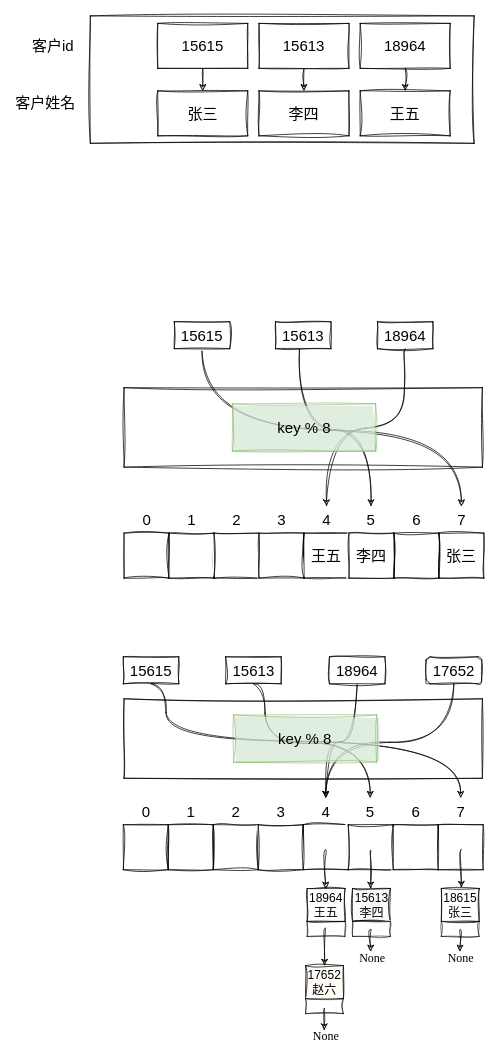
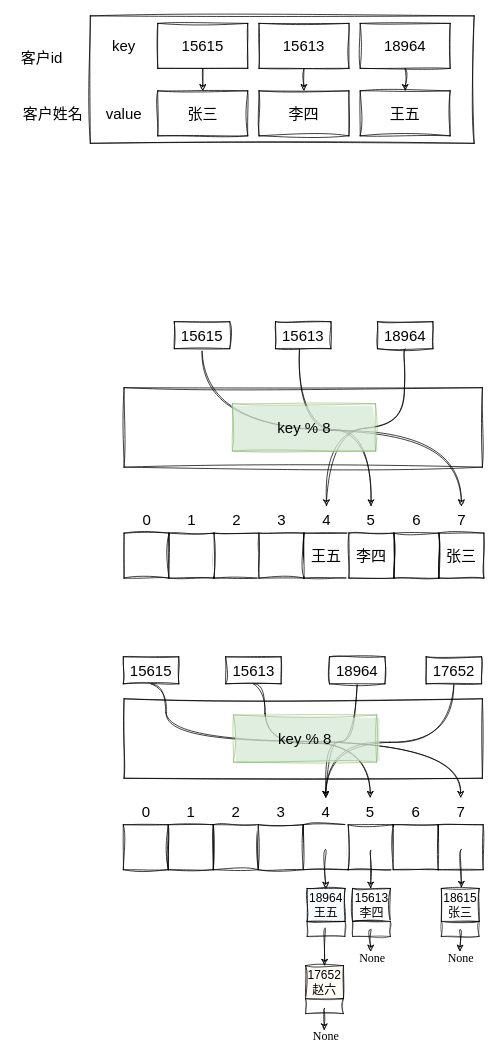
node "客户id": moved (53, 45) -> (42, 57)
node "key": added
node "客户姓名": moved (45, 102) -> (53, 113)
node "value": added
node "17652": shape rounded rectangle -> rectangle
node "18964 王五": fillcolor #ffffff -> #dae8fc
node "15613 李四": fillcolor #d5e8d4 -> #ffffff
